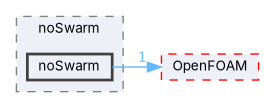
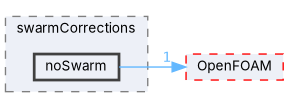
cluster "noSwarm": label "noSwarm" -> "swarmCorrections"
